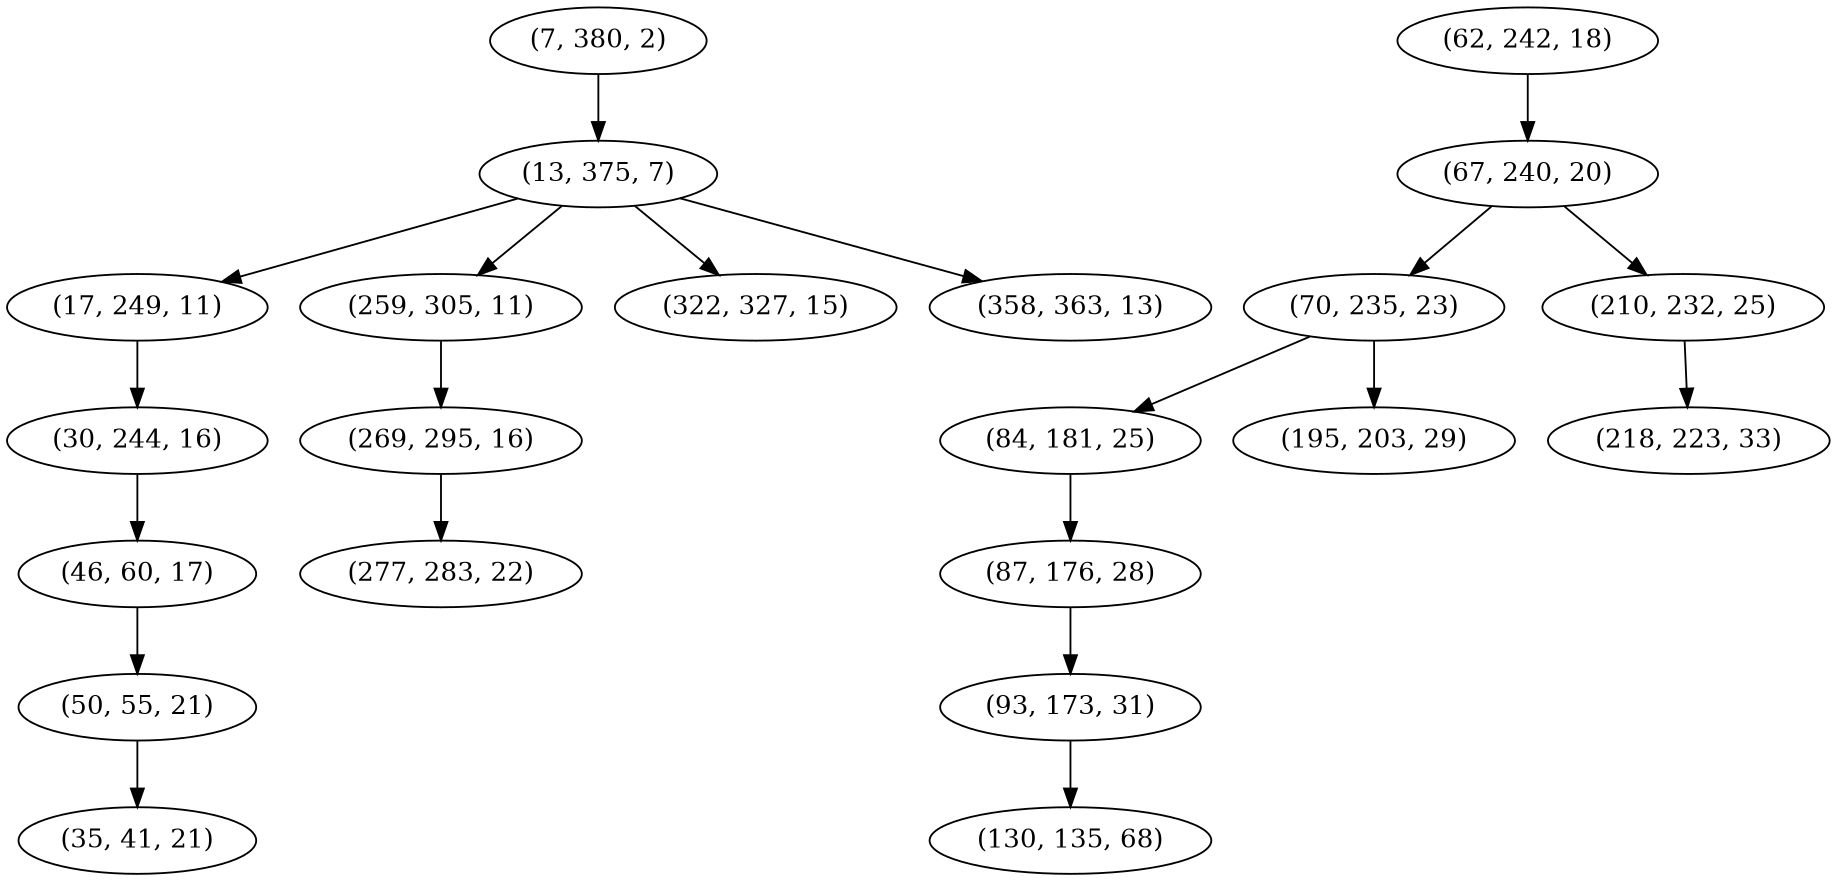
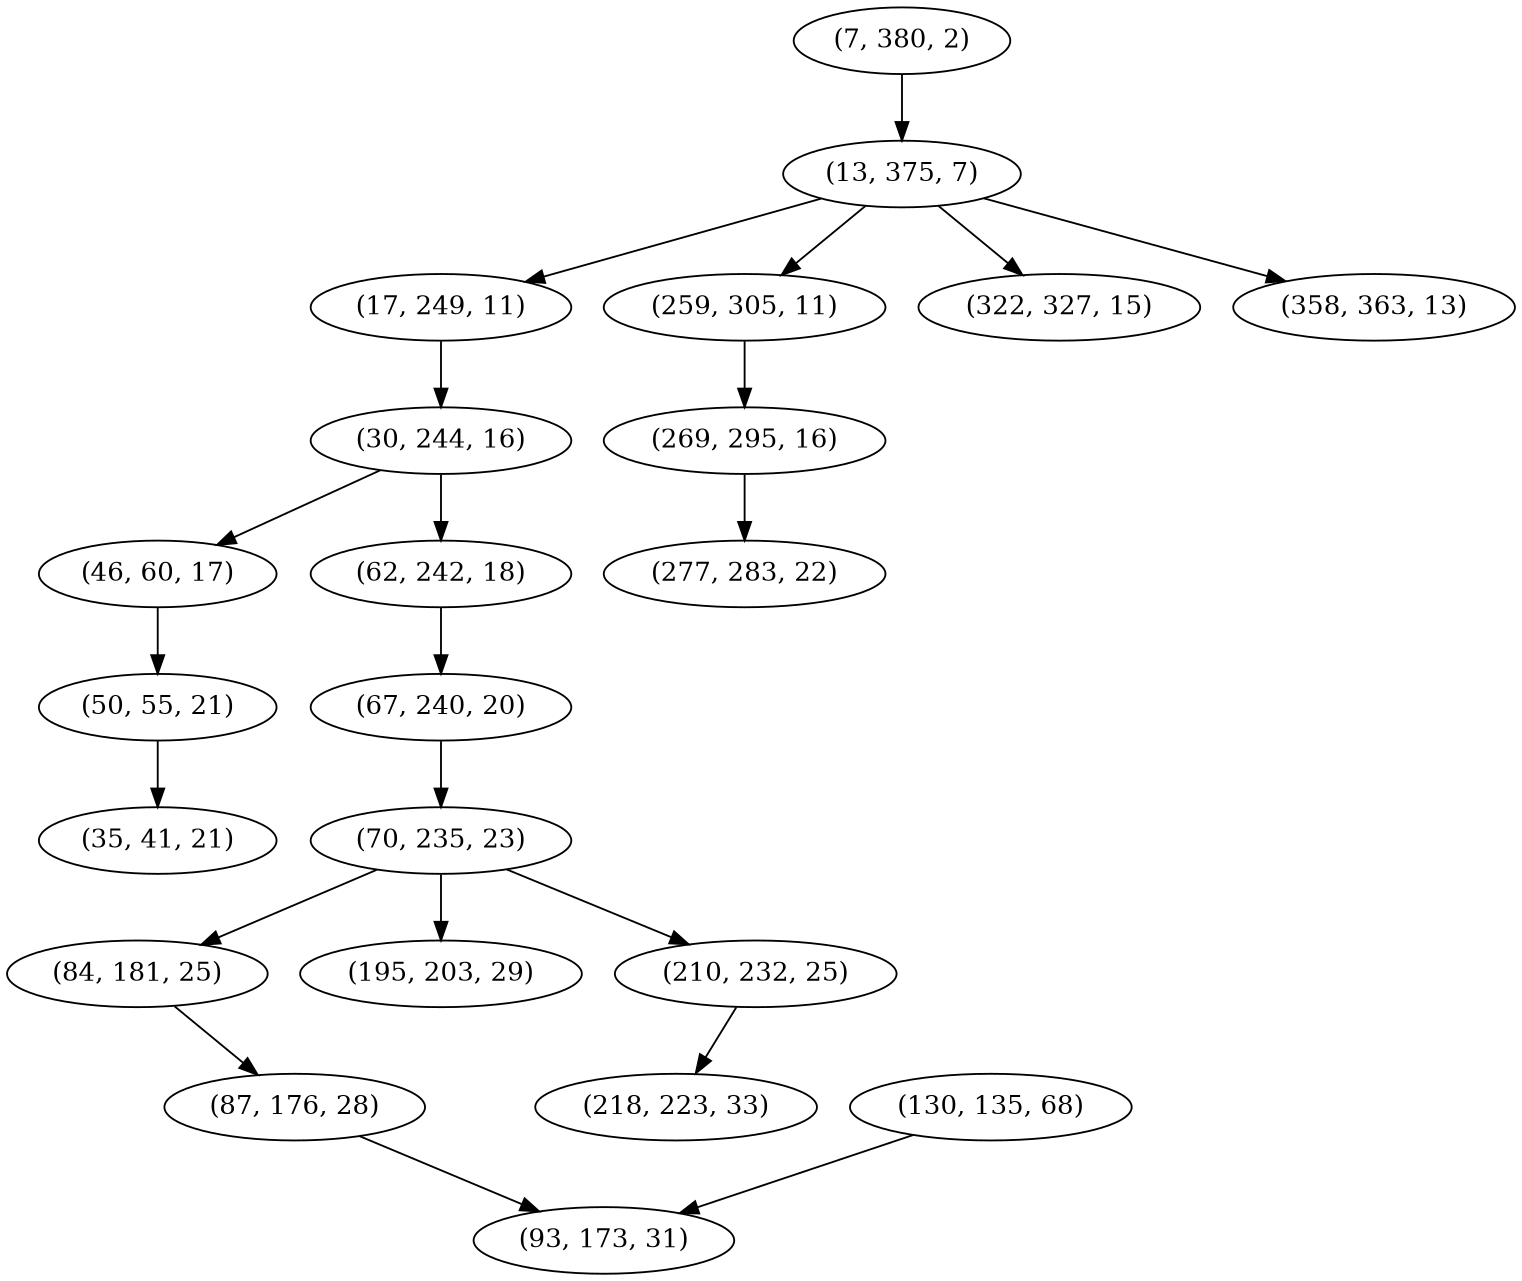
edge "(67, 240, 20)" -> "(210, 232, 25)": now "(70, 235, 23)" -> "(210, 232, 25)"
edge "(30, 244, 16)" -> "(62, 242, 18)": added
edge "(93, 173, 31)" -> "(130, 135, 68)": reversed
